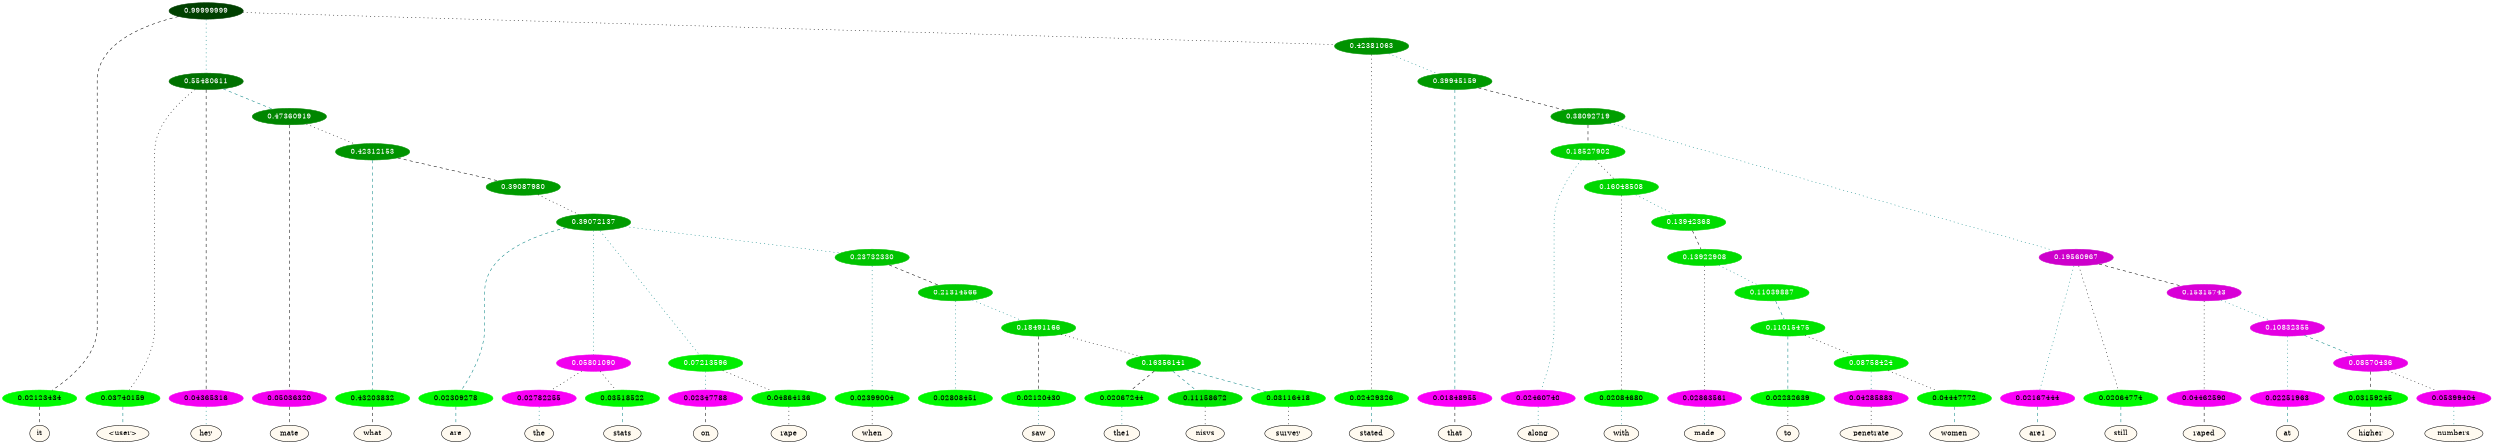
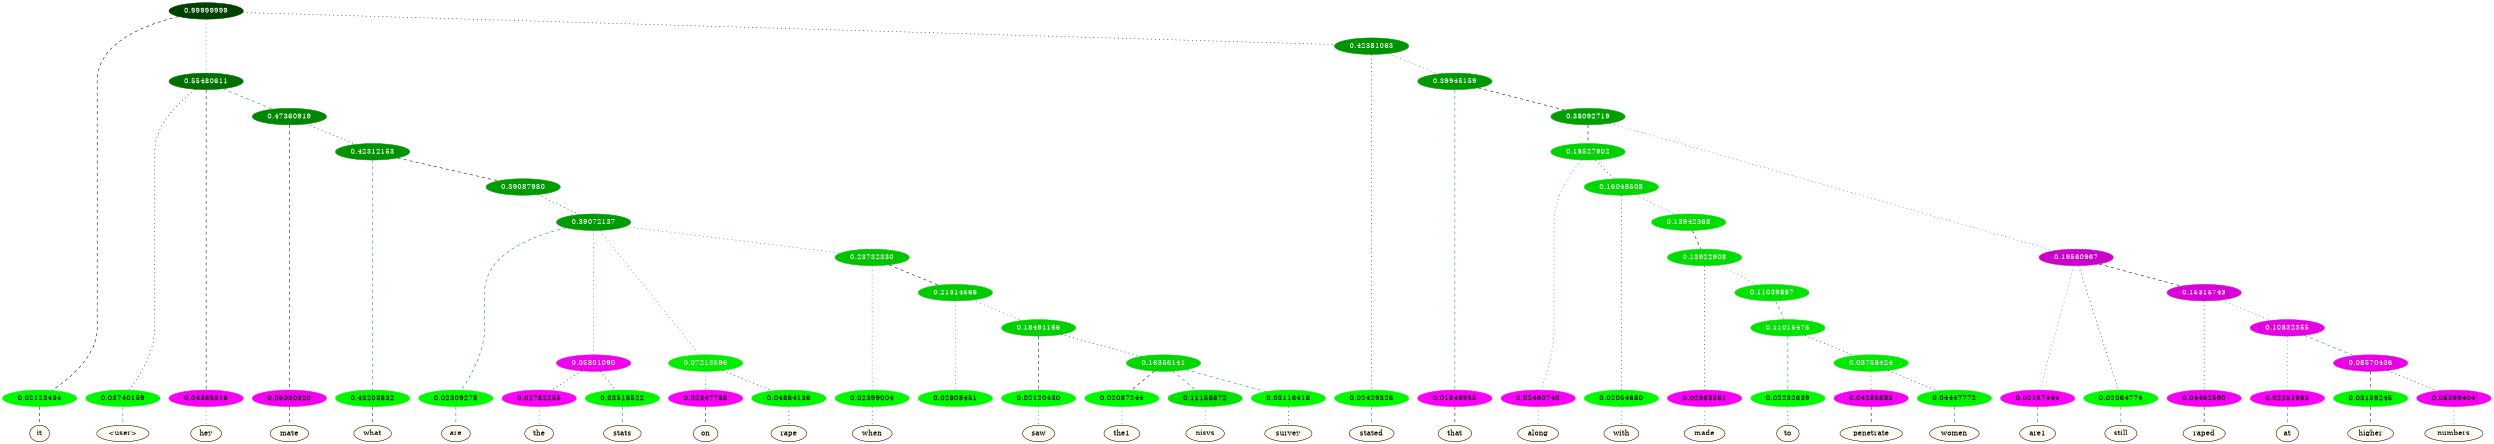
node "0.05036320": label "0.05036320" -> "0.05030320"
node "0.02084680": label "0.02084680" -> "0.02054680"
edge "0.11158672" -- "nisvs": color black -> teal
edge "0.04285883" -- "penetrate": style dotted -> dashed
